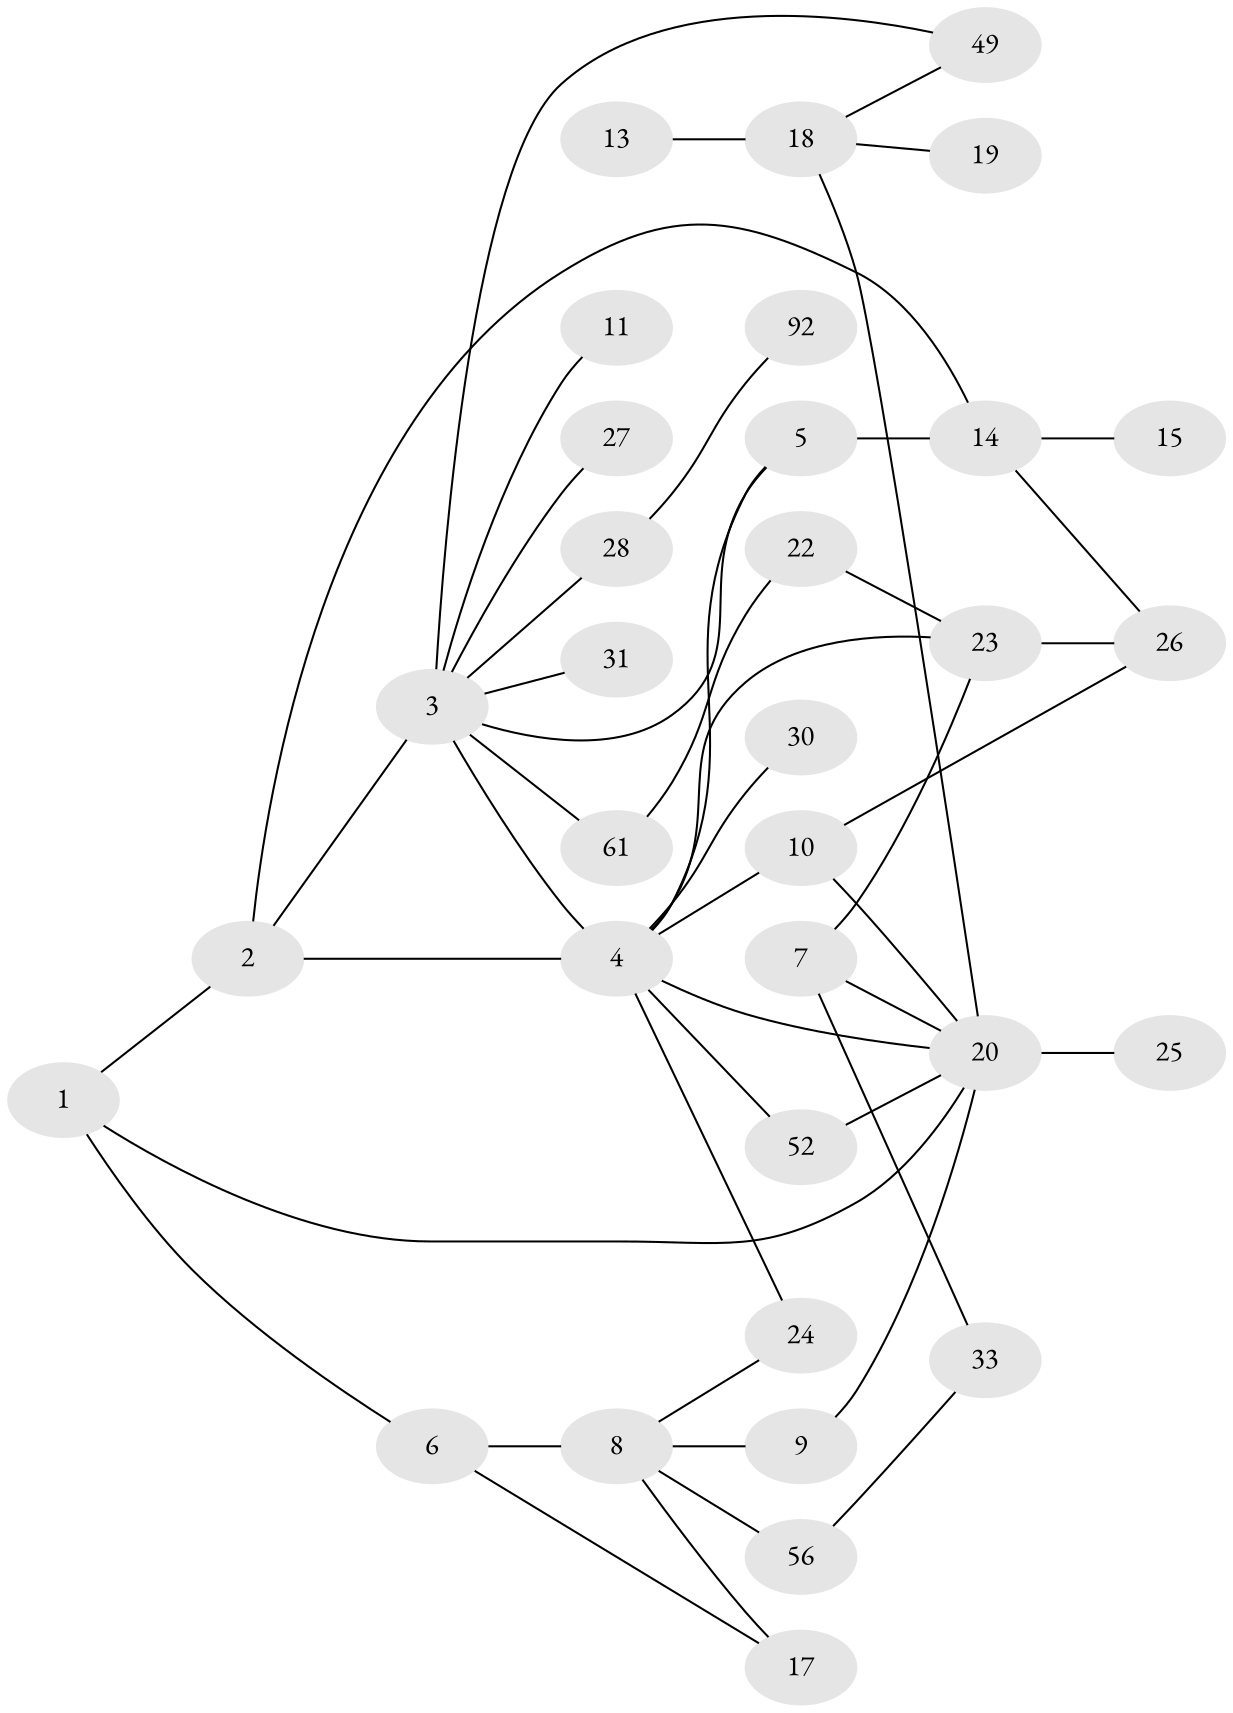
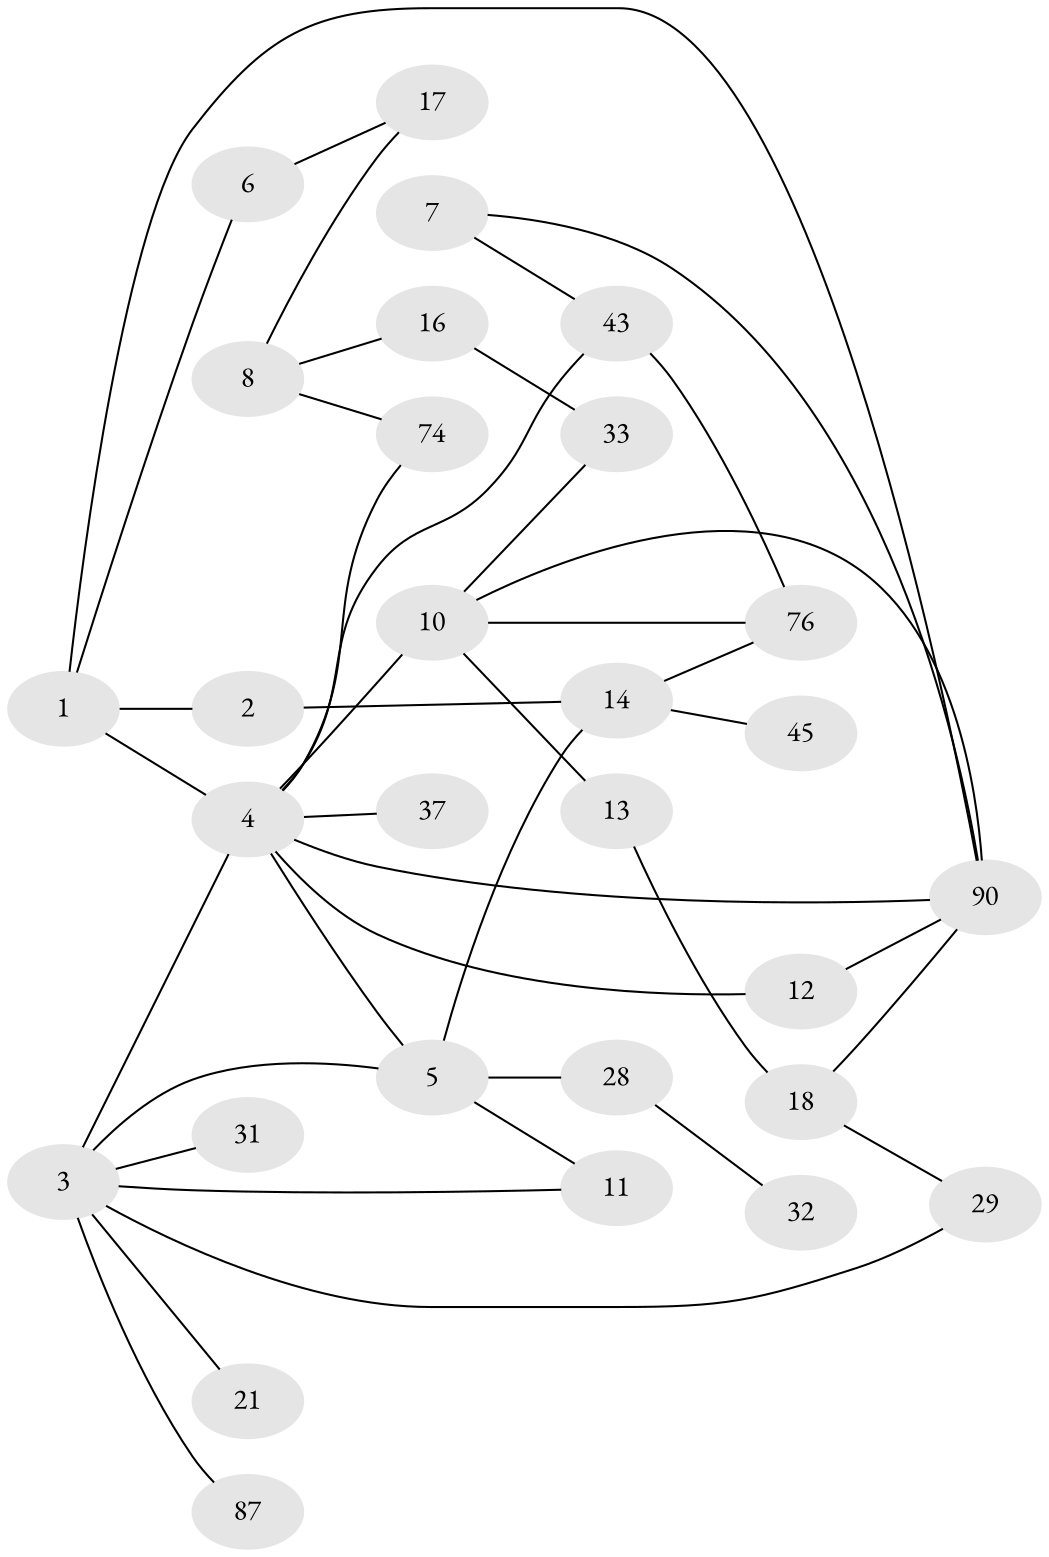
node "49": label "49" -> "29"
node "19": removed
node "92": label "92" -> "32"
node "27": label "27" -> "87"
node "15": label "15" -> "45"
node "22": removed
edge "28" -- "3": now "28" -- "5"
node "23": label "23" -> "43"
node "26": label "26" -> "76"
edge "10" -- "13": added
node "30": label "30" -> "37"
edge "3" -- "2": removed
node "61": label "61" -> "21"
edge "2" -- "4": now "1" -- "4"
node "20": label "20" -> "90"
node "25": removed
edge "5" -- "11": added
node "52": label "52" -> "12"
edge "7" -- "33": now "10" -- "33"
node "24": label "24" -> "74"
edge "6" -- "8": removed
node "9": removed
node "56": label "56" -> "16"
